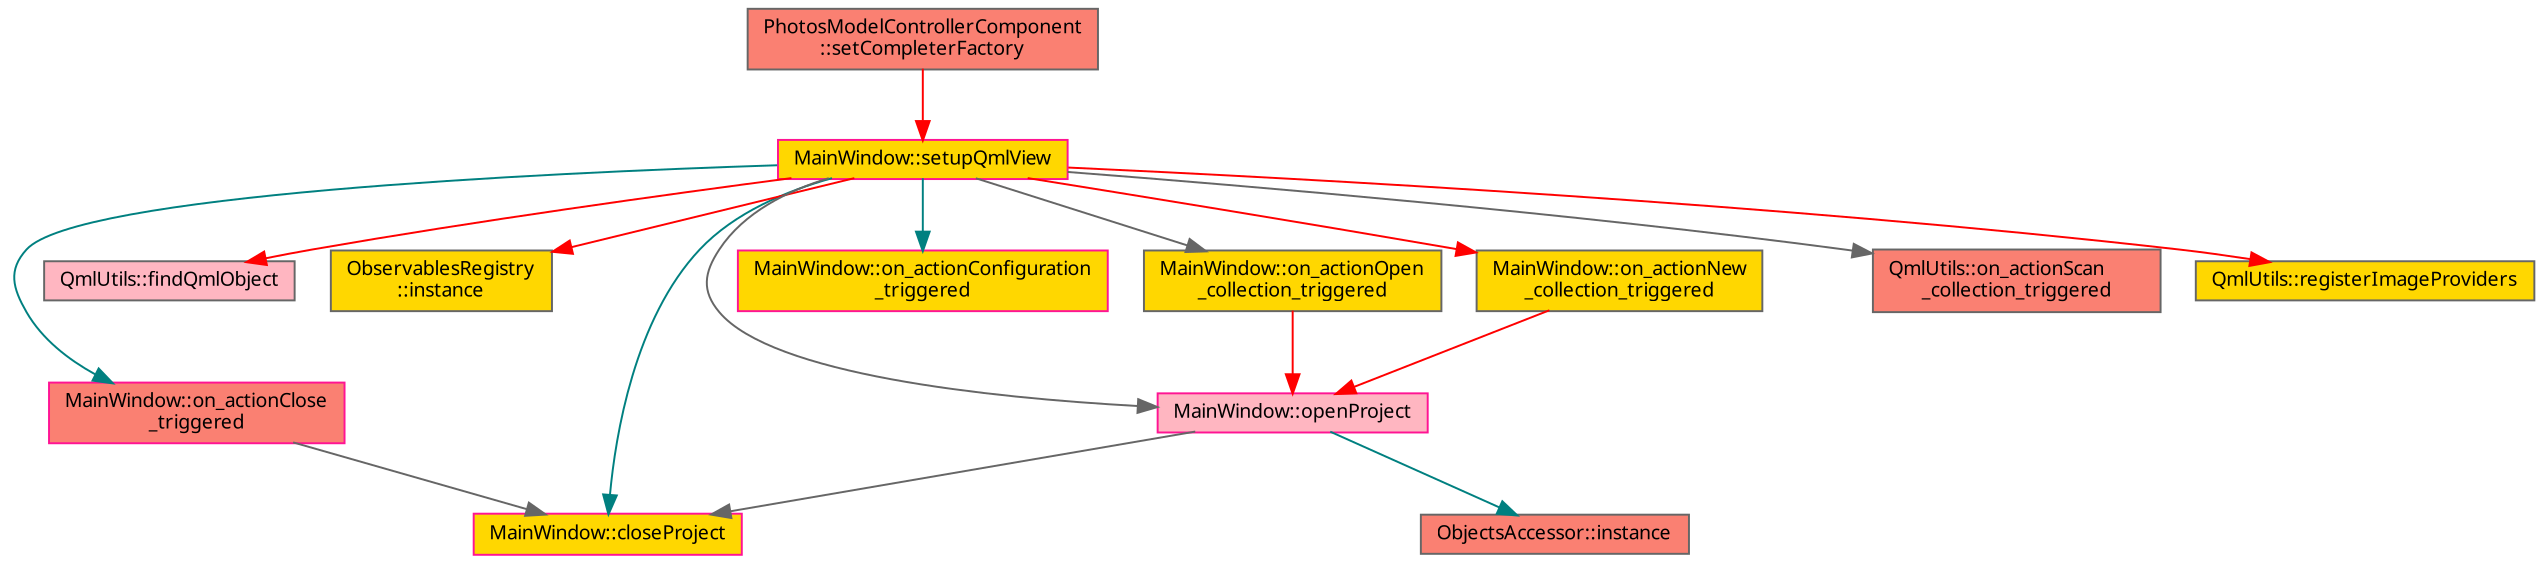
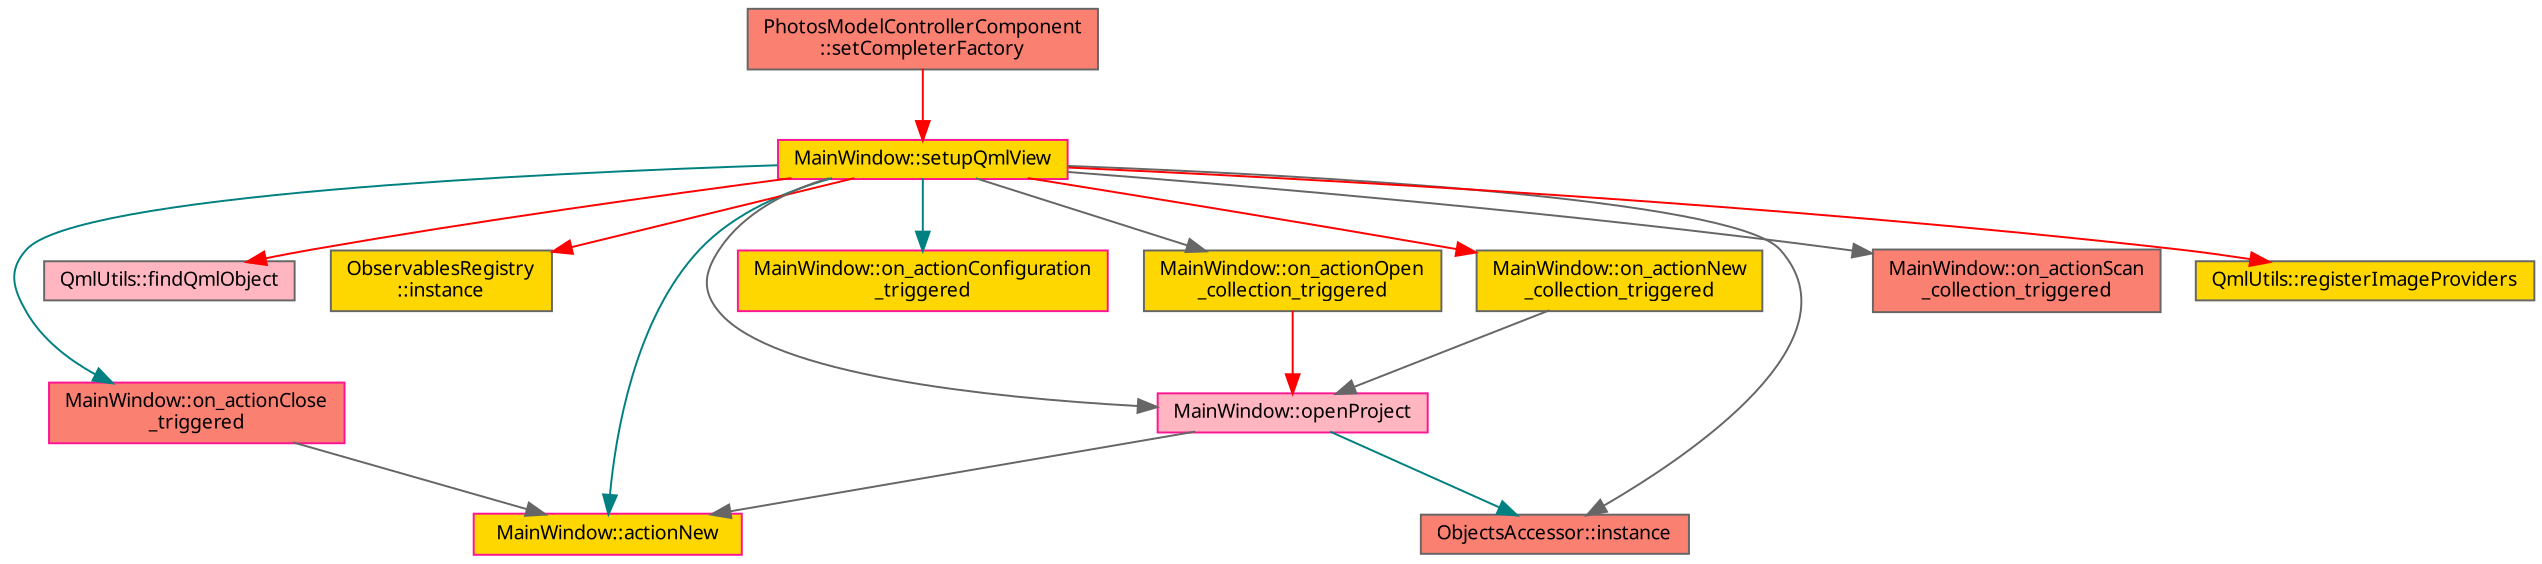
edge "MainWindow::setupQmlView" -> "ObjectsAccessor::instance": added
node "QmlUtils::on_actionScan _collection_triggered": label "QmlUtils::on_actionScan _collection_triggered" -> "MainWindow::on_actionScan _collection_triggered"
edge "MainWindow::on_actionNew _collection_triggered" -> "MainWindow::openProject": color red -> gray40
node "MainWindow::closeProject": label "MainWindow::closeProject" -> "MainWindow::actionNew"
